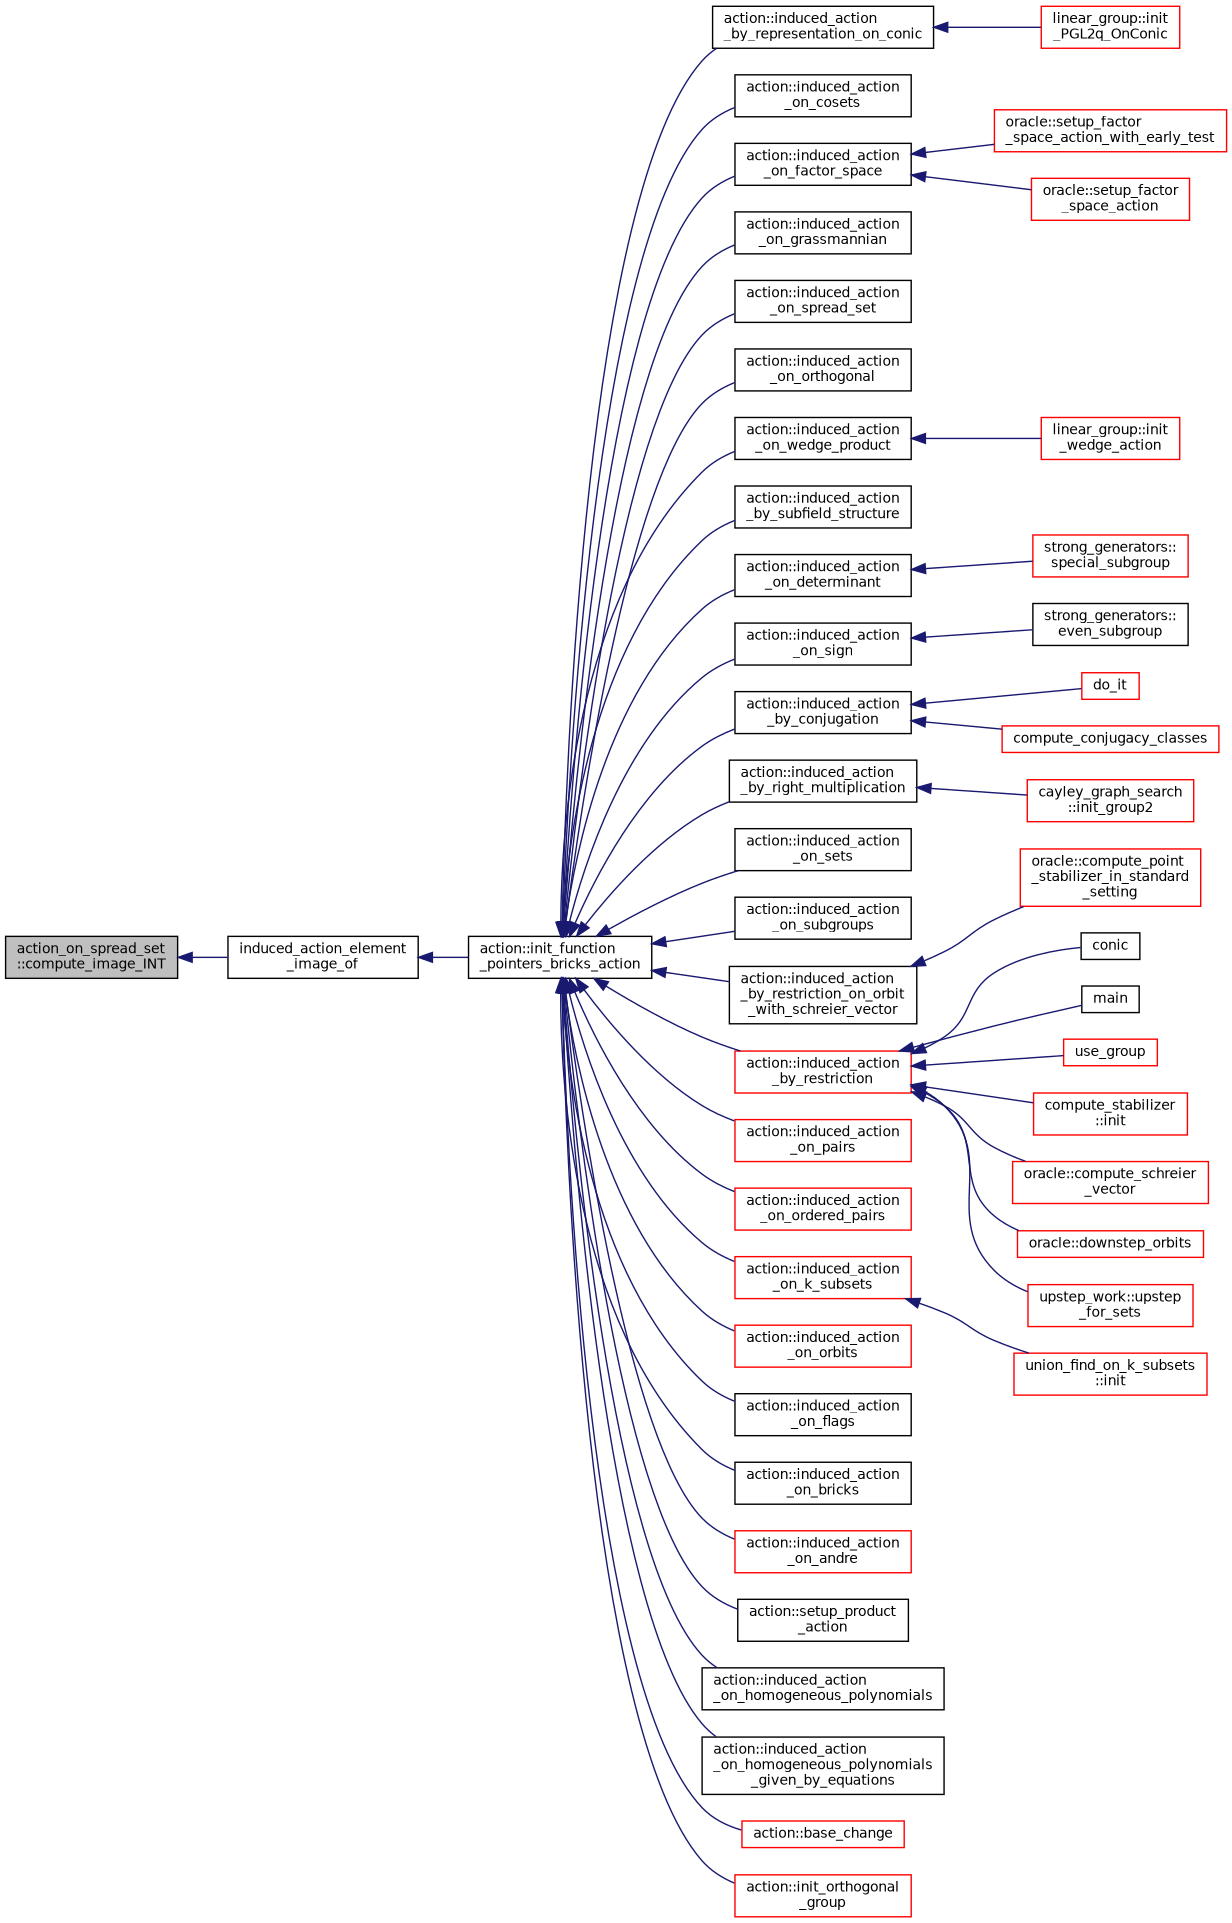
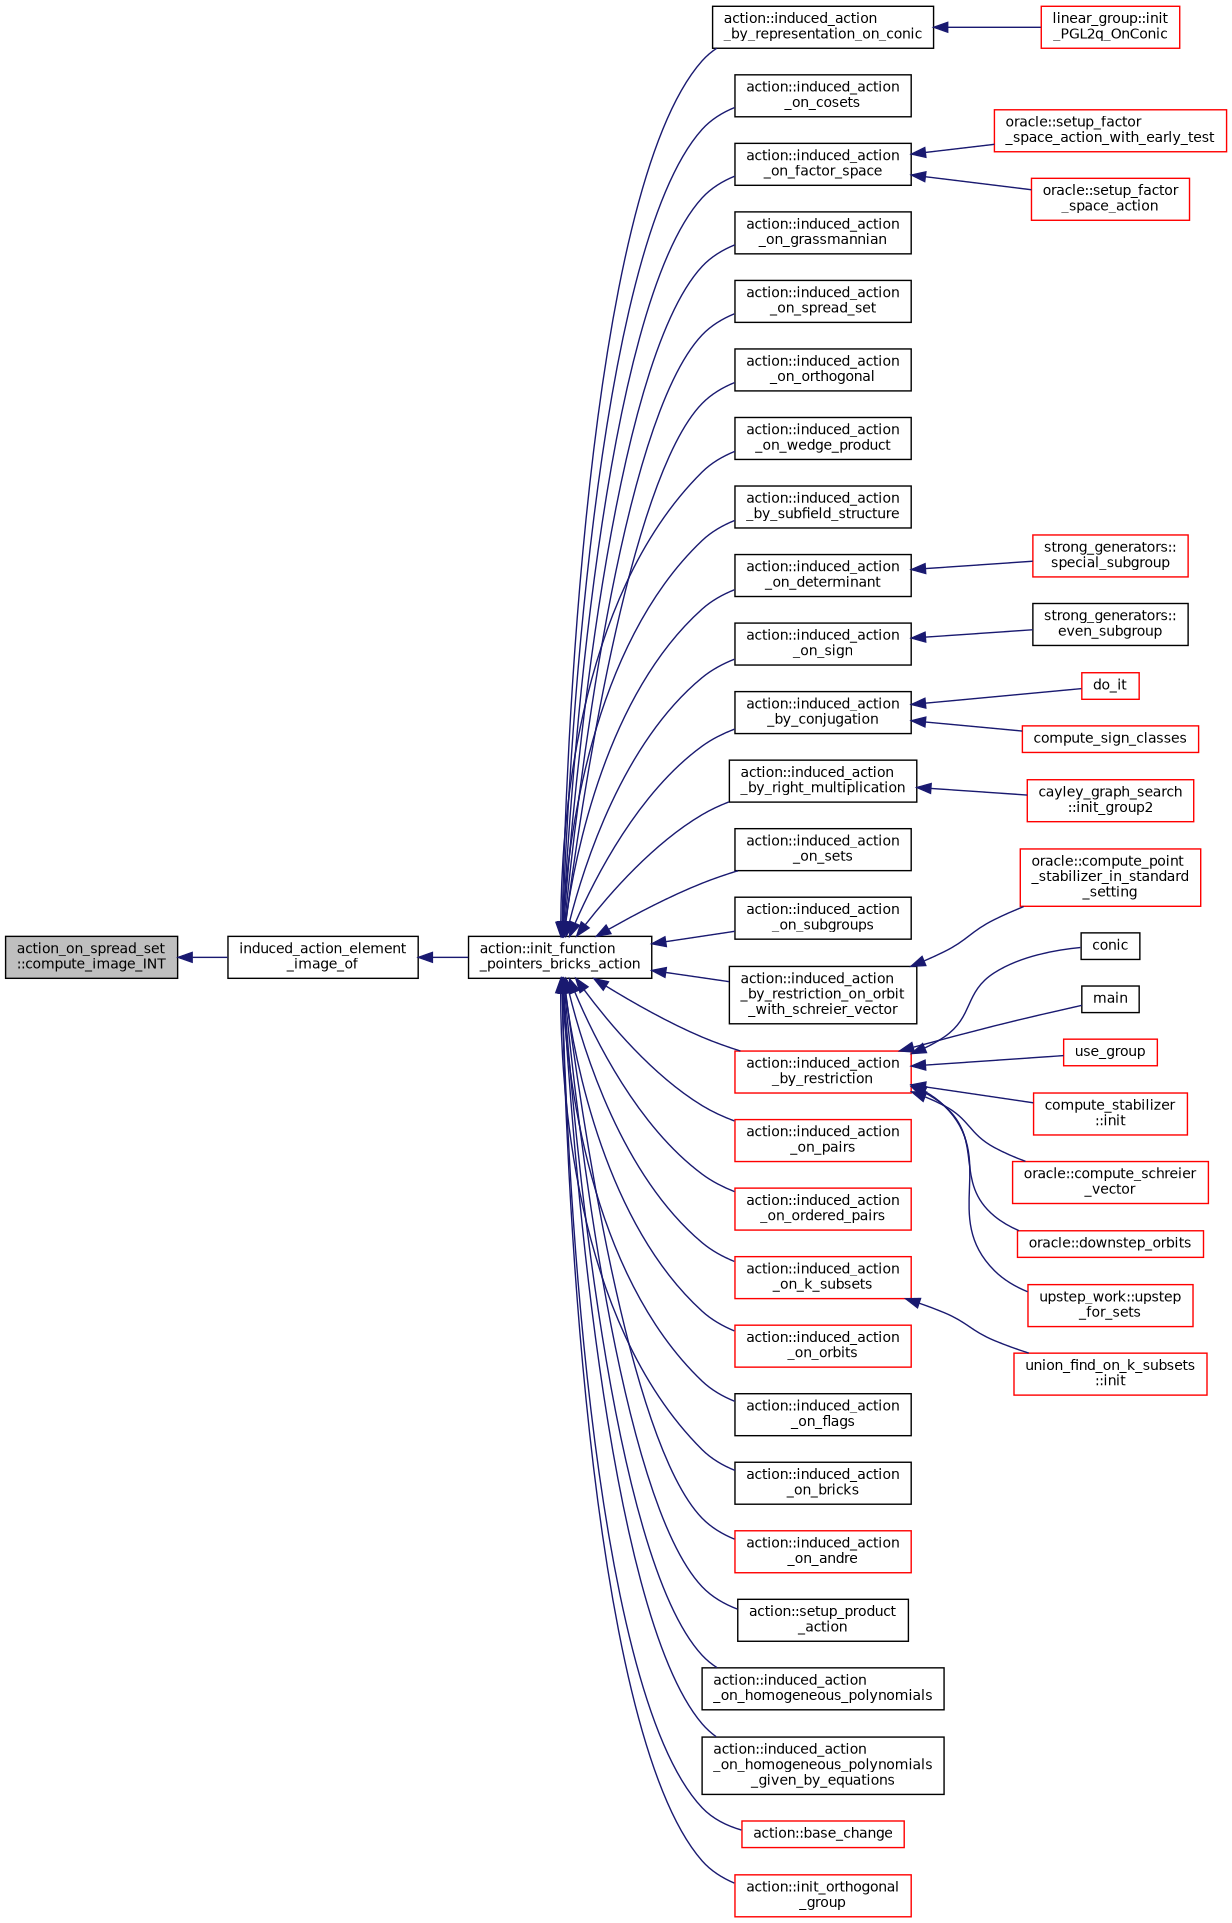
node "linear_group::init _wedge_action": removed
node "compute_conjugacy_classes": label "compute_conjugacy_classes" -> "compute_sign_classes"
